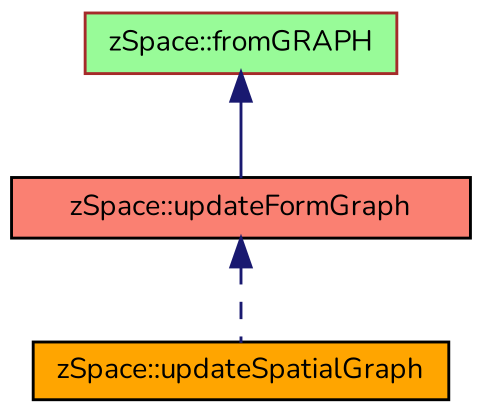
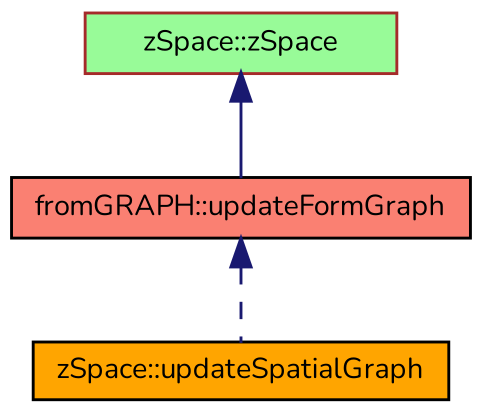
node "zSpace::fromGRAPH": label "zSpace::fromGRAPH" -> "zSpace::zSpace"
node "zSpace::updateFormGraph": label "zSpace::updateFormGraph" -> "fromGRAPH::updateFormGraph"
